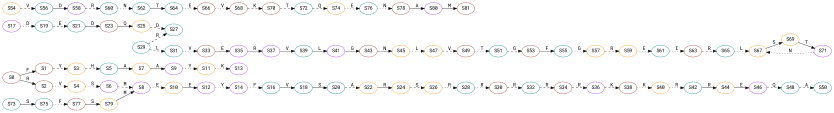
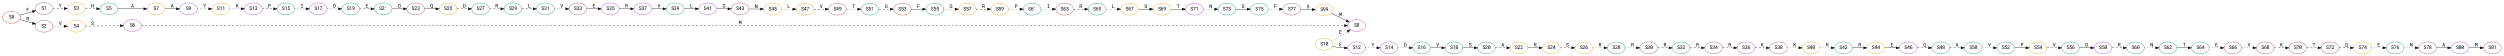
node "S15": added
node "S72": color teal -> brown
edge "S29" -> "S27": reversed
node "S52": added
edge "S59" -> "S61": label "E" -> "P"
edge "S71" -> "S67": now "S71" -> "S73"
edge "S14" -> "S16": label "F" -> "D"
edge "S4" -> "S6": style dotted -> dashed
edge "S8" -> "S10": reversed
node "S79": label "S79" -> "S99"
